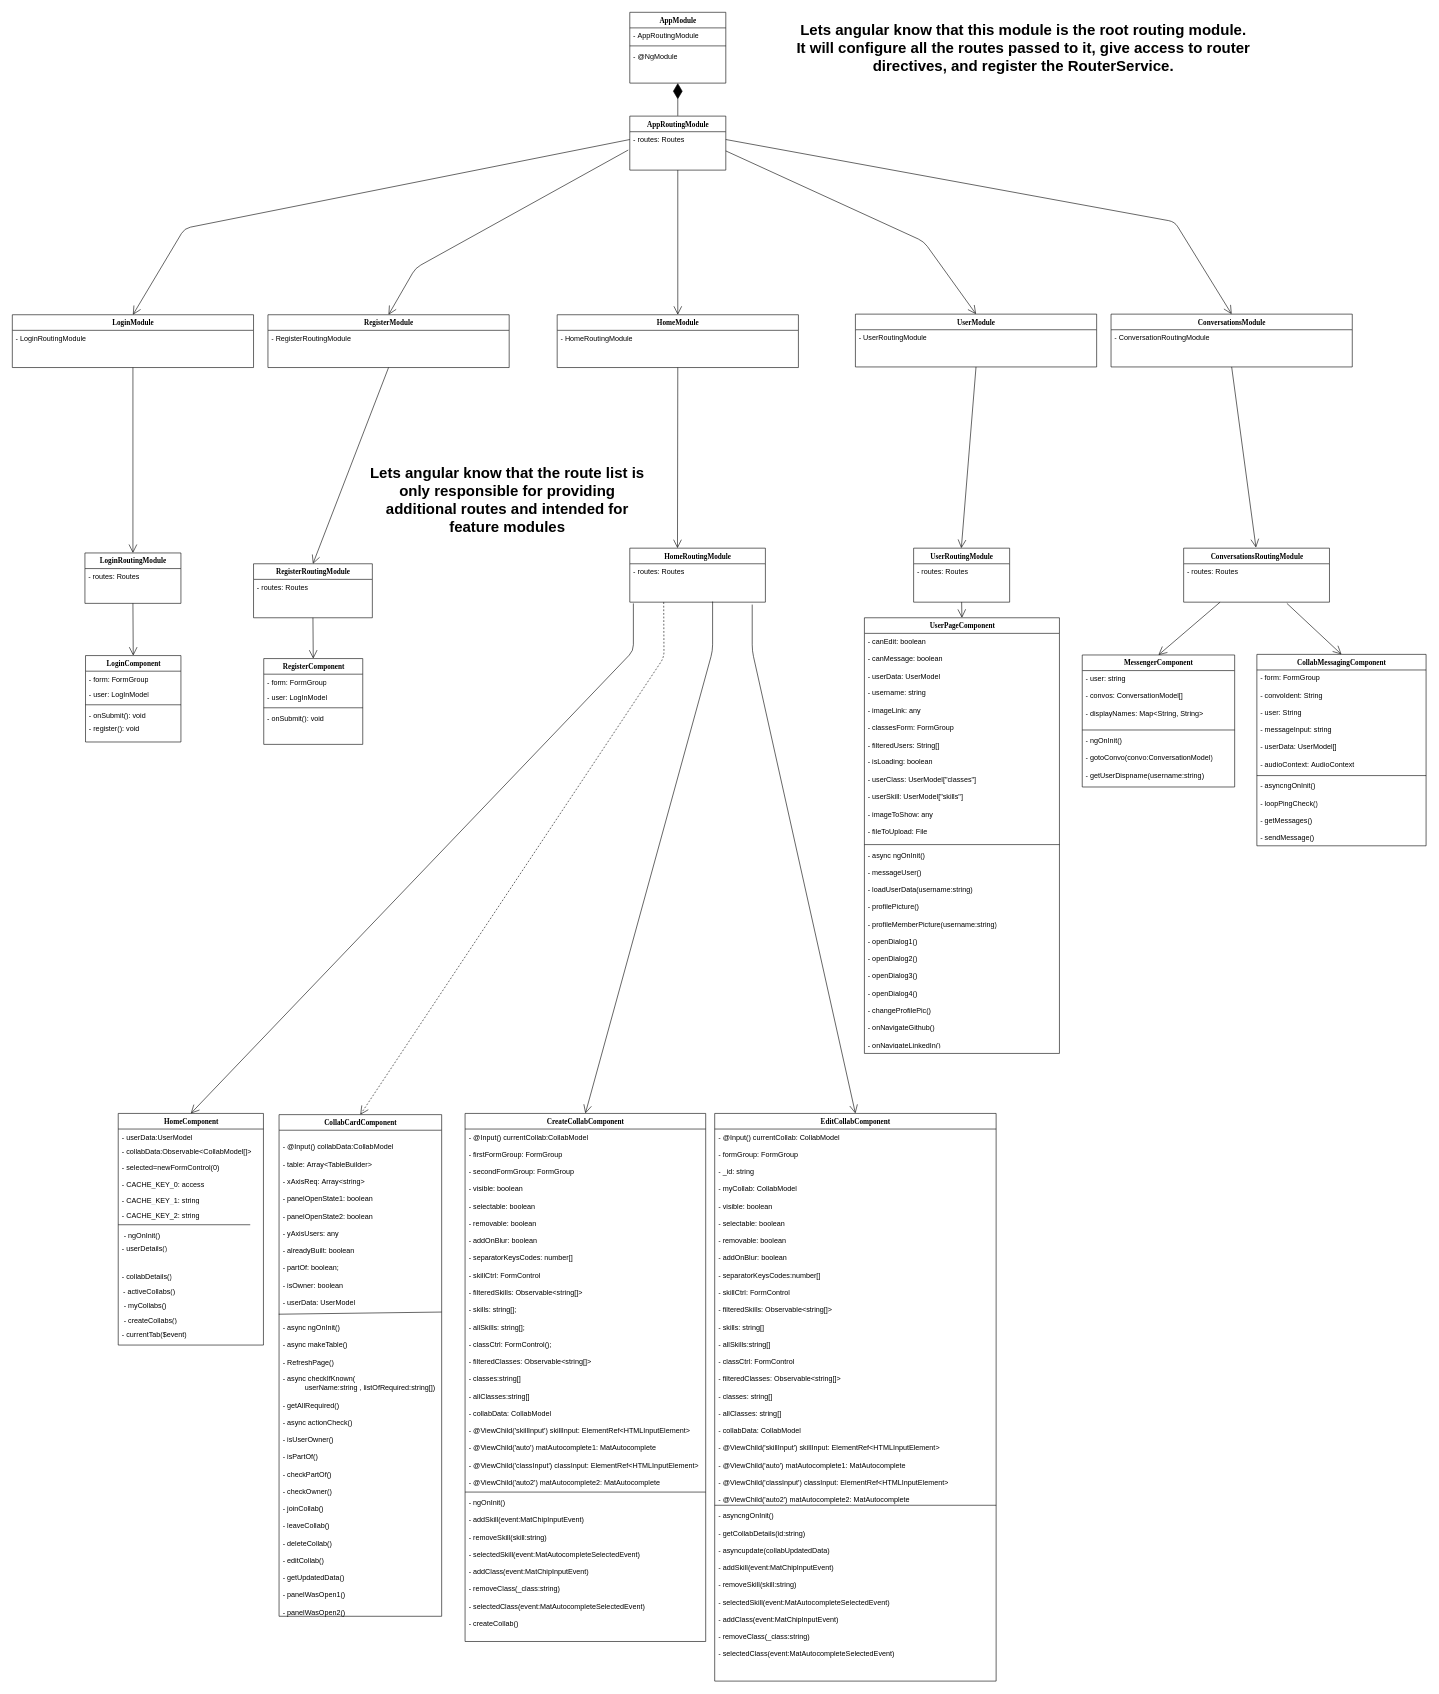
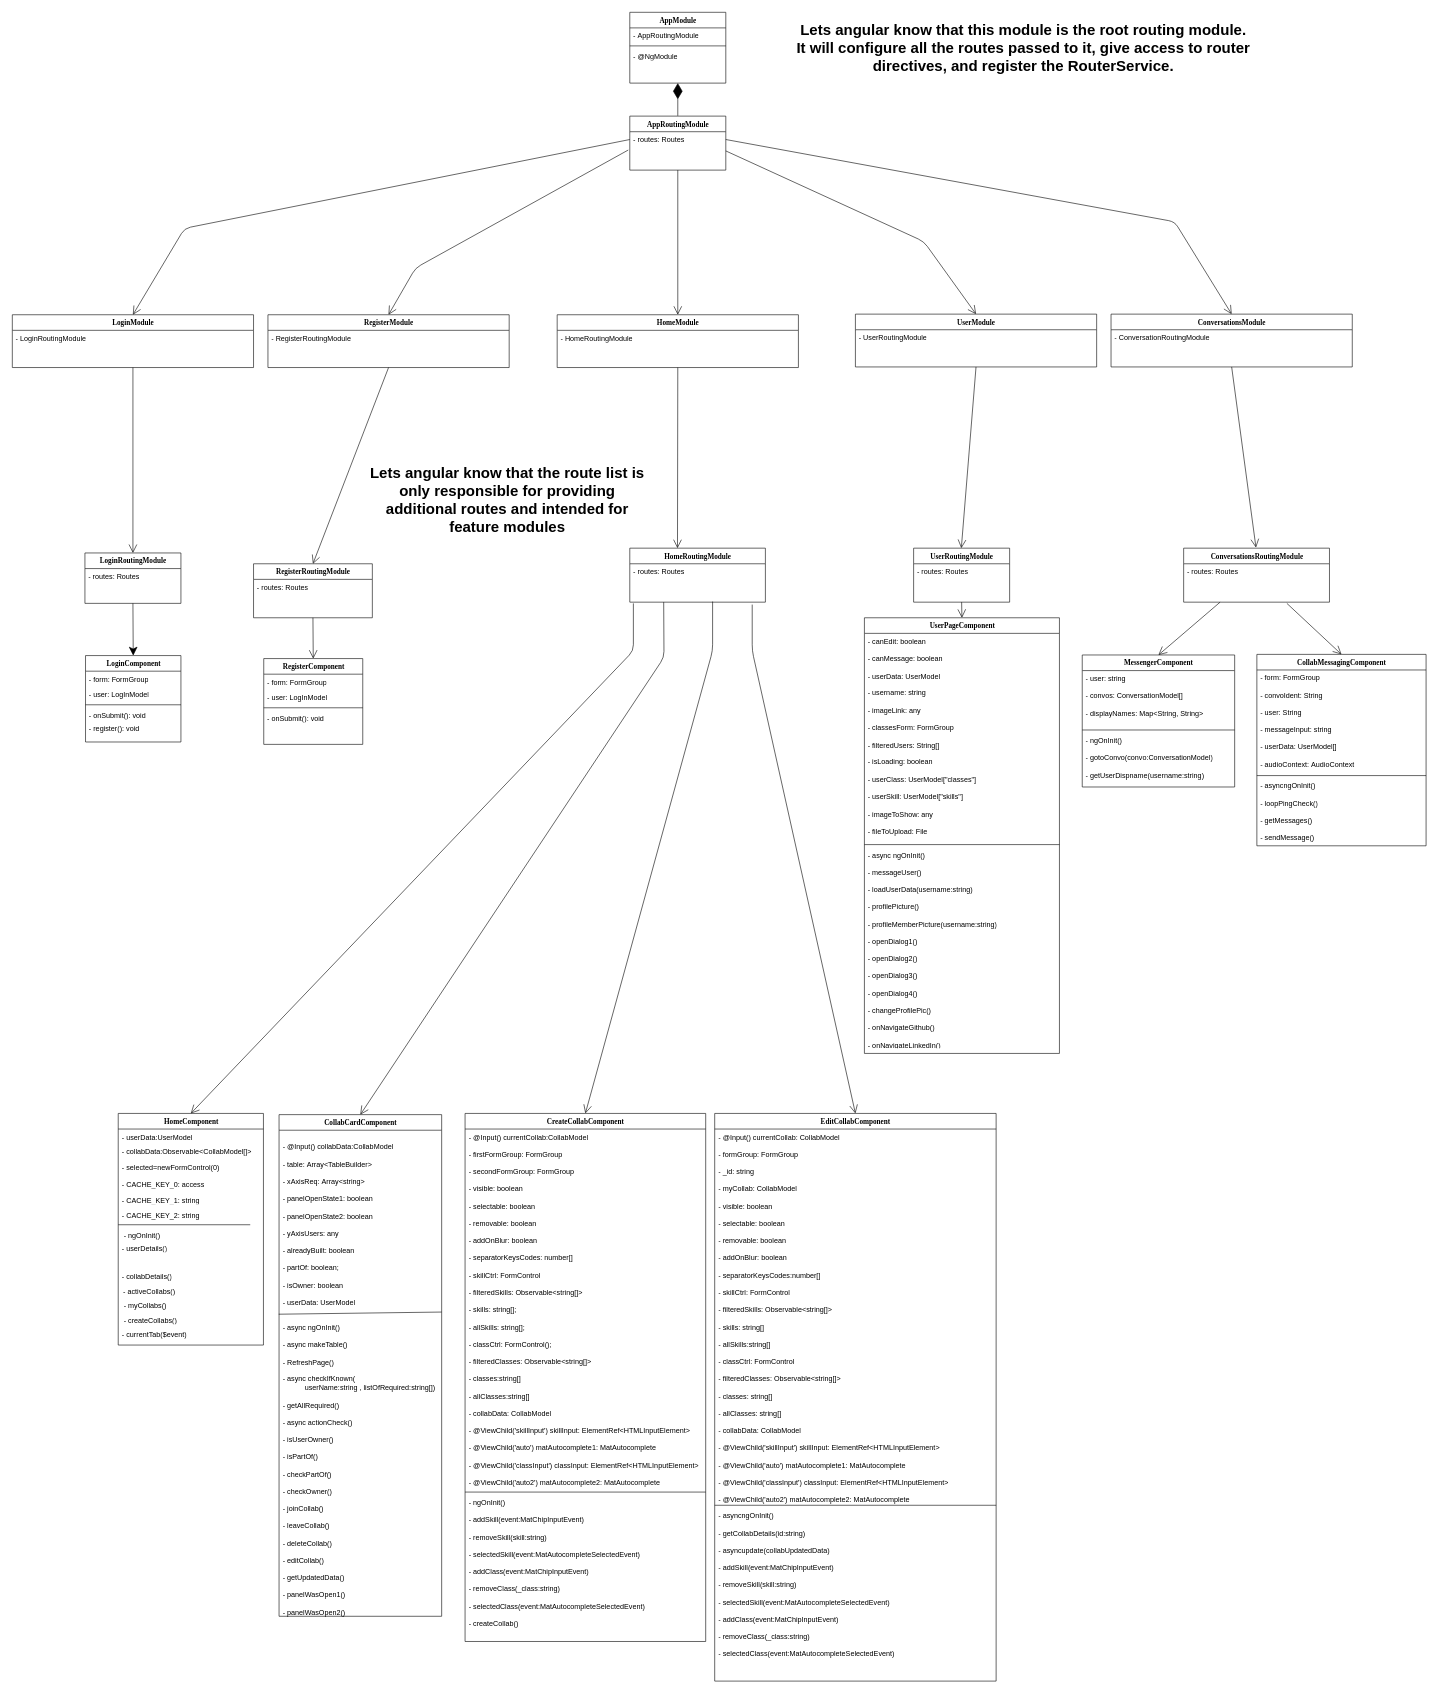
edge "LoginRoutingModule" -> "LoginComponent": arrowhead open -> classic
edge "HomeRoutingModule" -> "CollabCardComponent": style dashed -> solid
